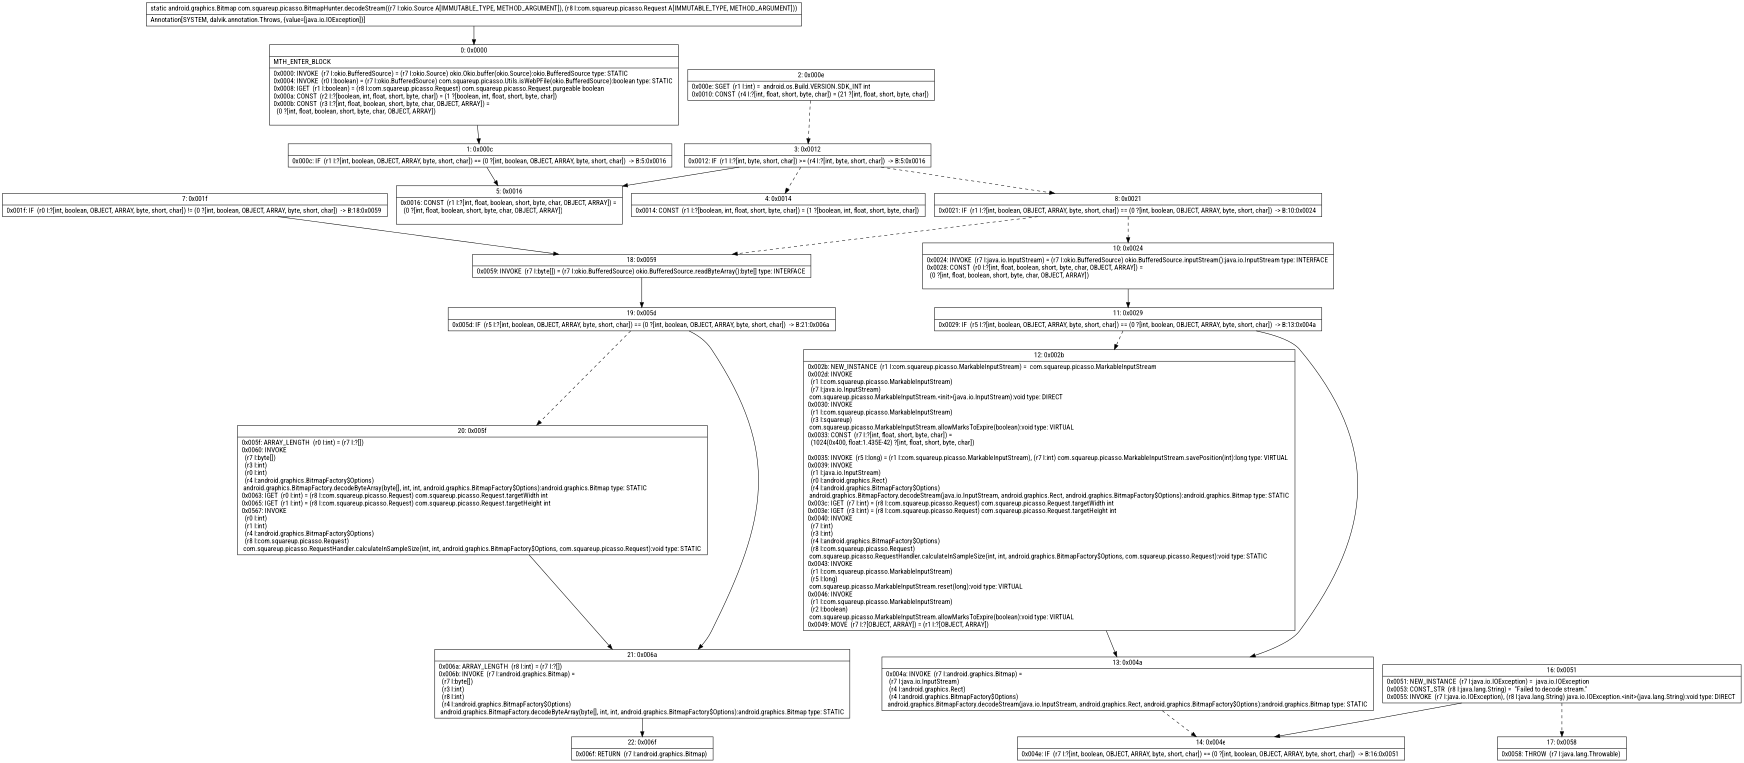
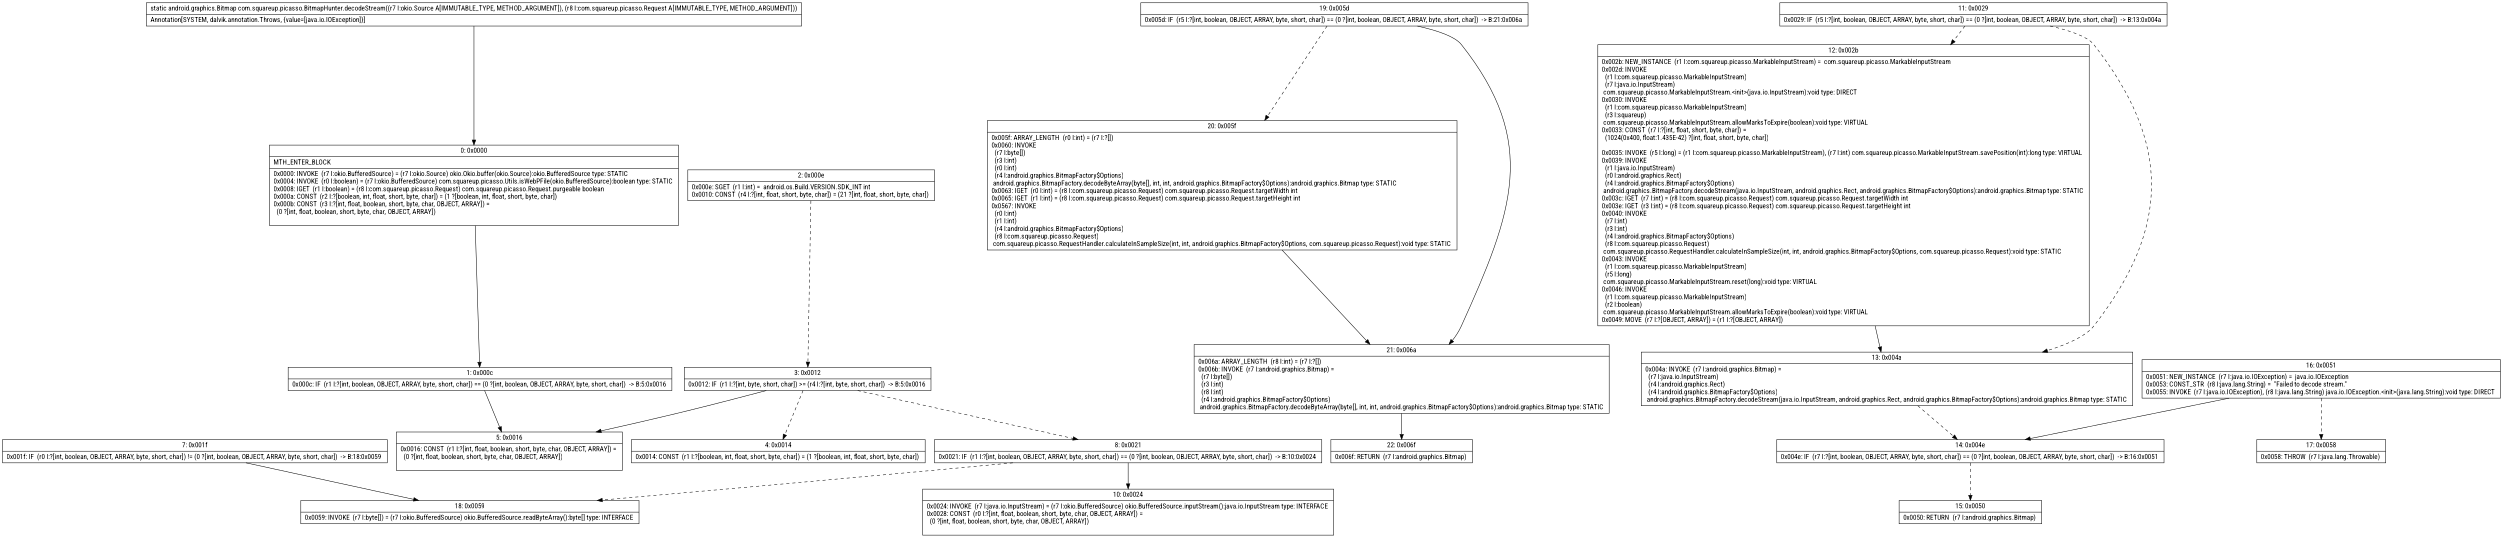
edge "8: 0x0021" -> "10: 0x0024": style dashed -> solid
edge "18: 0x0059" -> "19: 0x005d": removed
edge "10: 0x0024" -> "11: 0x0029": removed
edge "11: 0x0029" -> "13: 0x004a": style solid -> dashed
node "15: 0x0050": added
